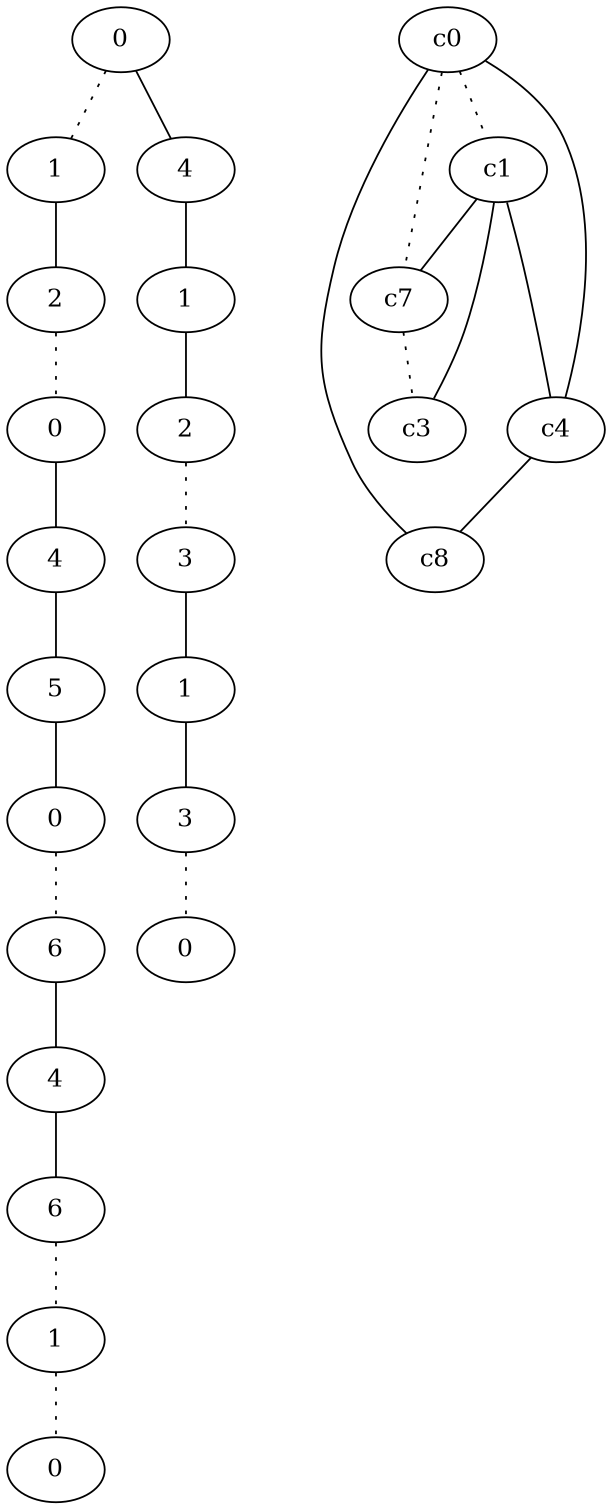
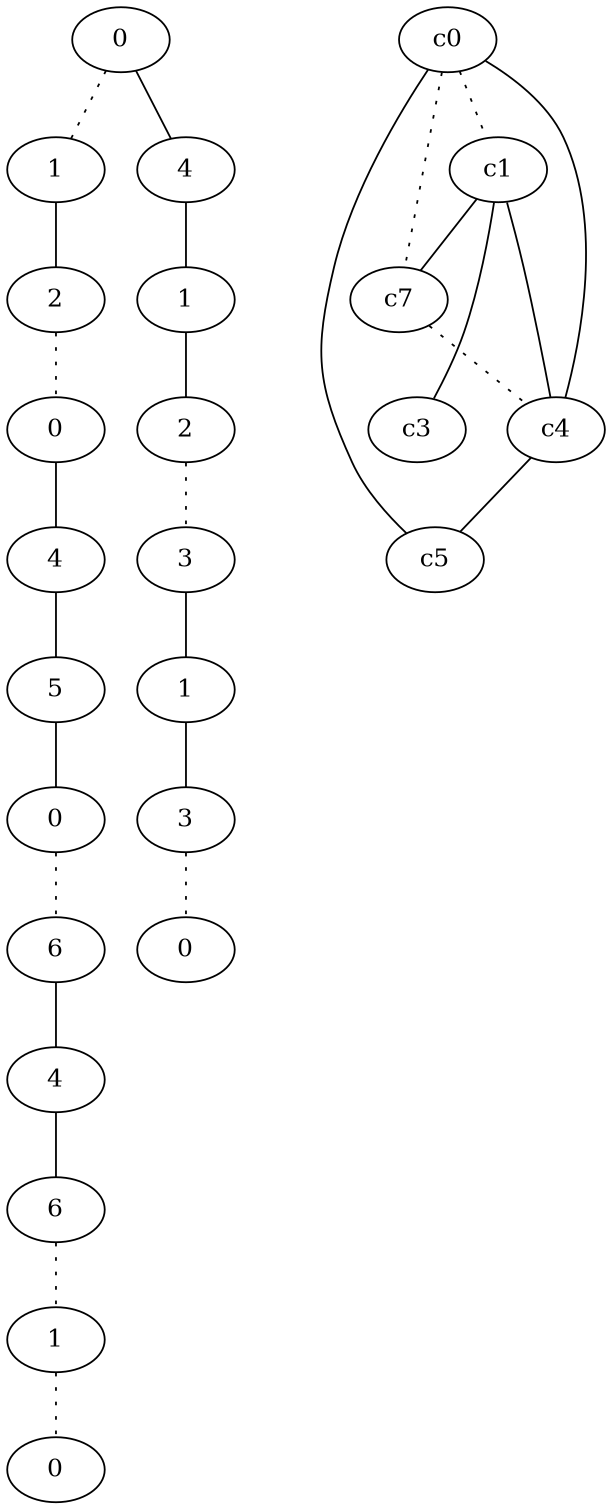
edge "c7" -- "c3": now "c7" -- "c4"
node "c8": label "c8" -> "c5"
